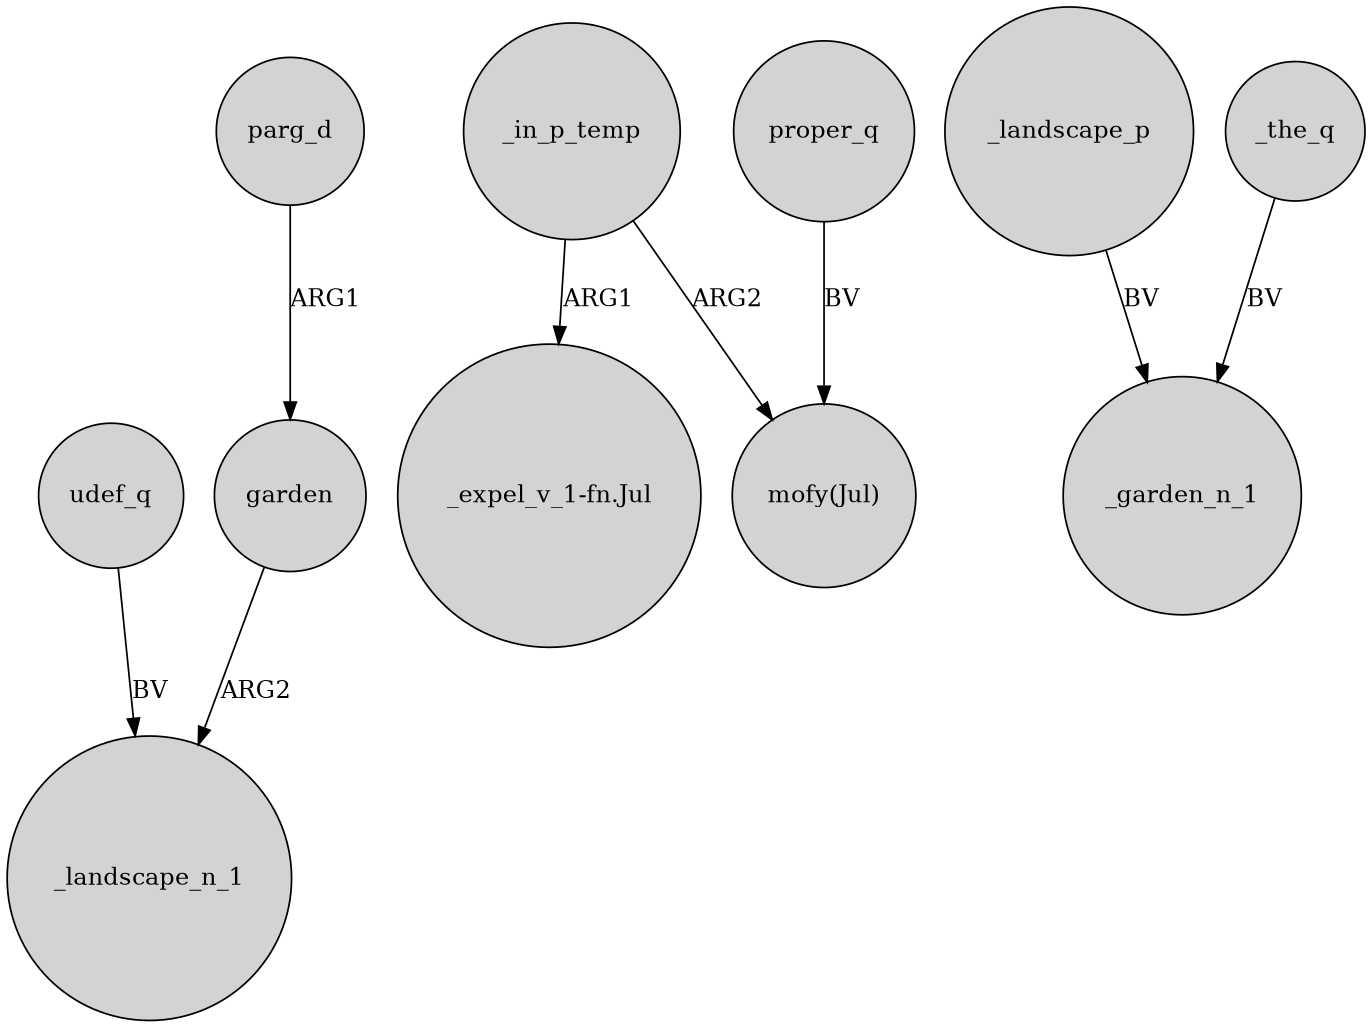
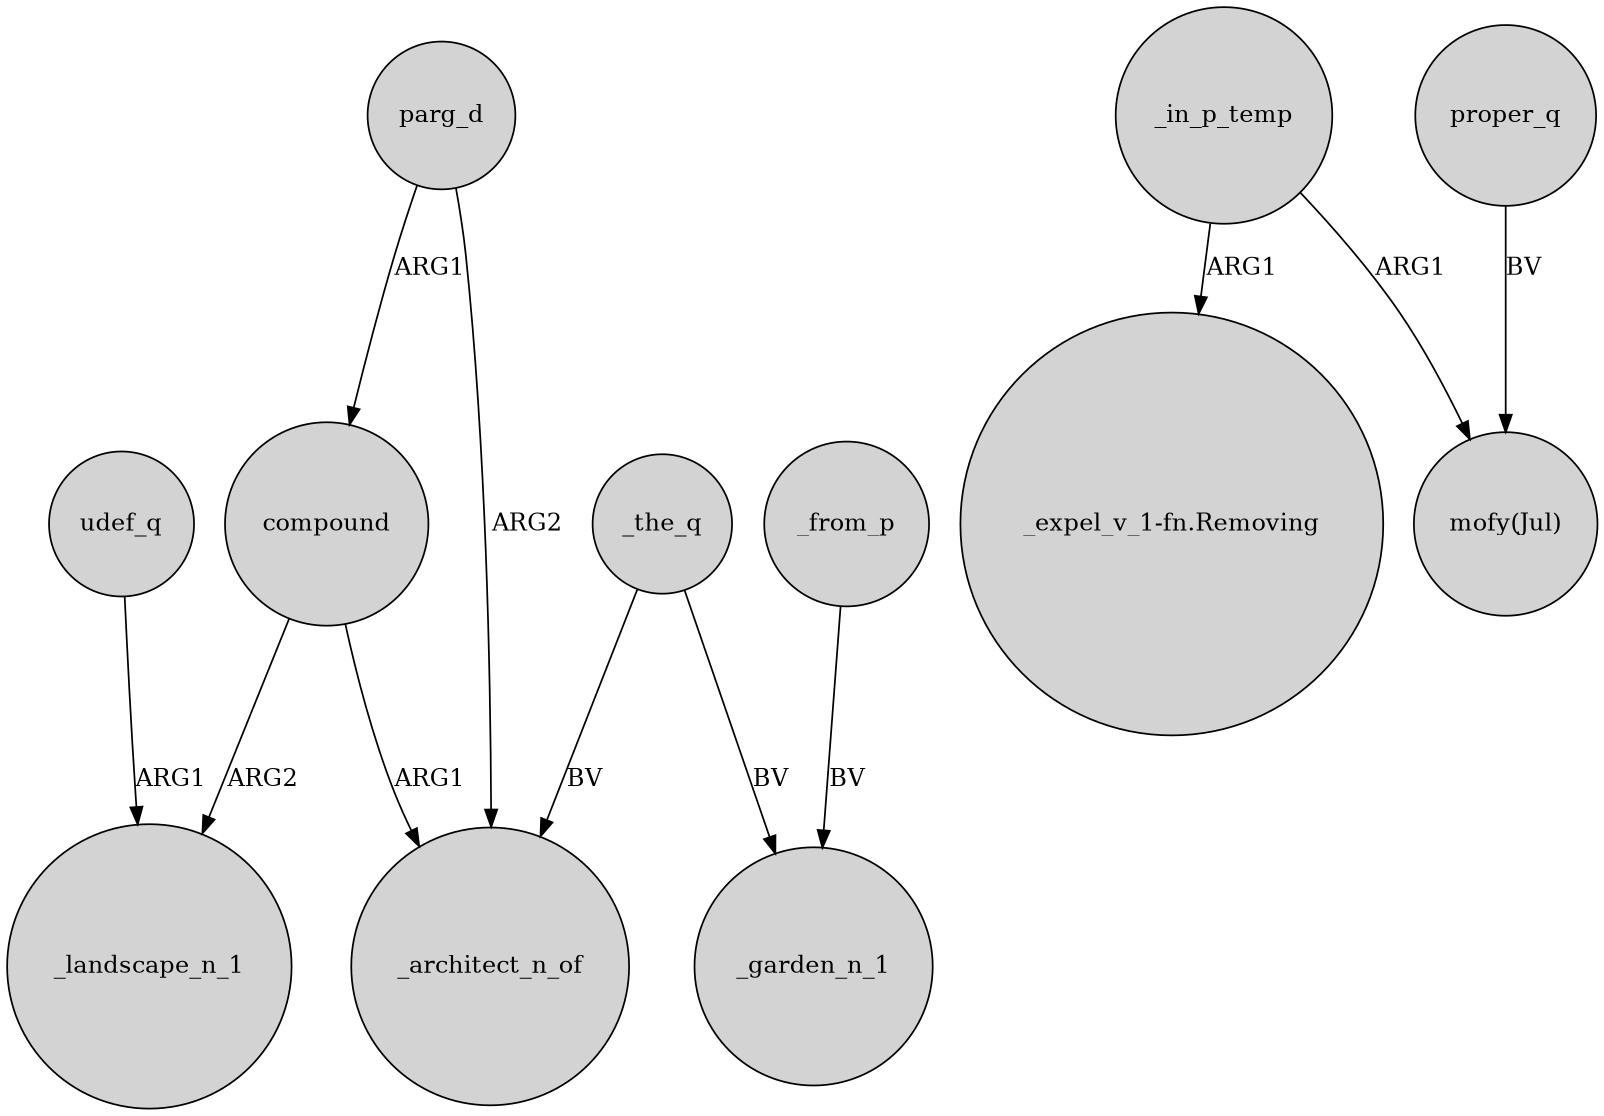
node "_landscape_p": label "_landscape_p" -> "_from_p"
edge "_in_p_temp" -> "mofy(Jul)": label "ARG2" -> "ARG1"
node "garden": label "garden" -> "compound"
node "_expel_v_1-fn.Jul": label "_expel_v_1-fn.Jul" -> "_expel_v_1-fn.Removing"
edge "udef_q" -> "_landscape_n_1": label "BV" -> "ARG1"
node "_architect_n_of": added
